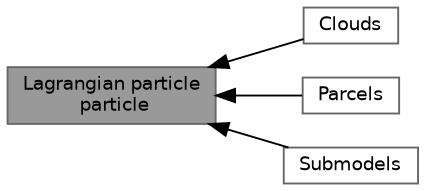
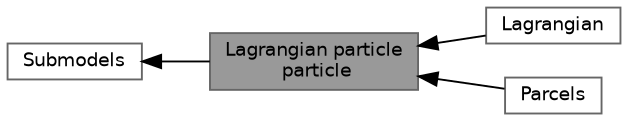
node "Clouds": label "Clouds" -> "Lagrangian"
edge "Submodels" -> "Lagrangian particle particle": reversed
